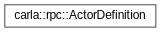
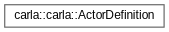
node "carla::rpc::ActorDefinition": label "carla::rpc::ActorDefinition" -> "carla::carla::ActorDefinition"
